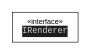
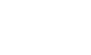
node "«interface» IRenderer": removed
